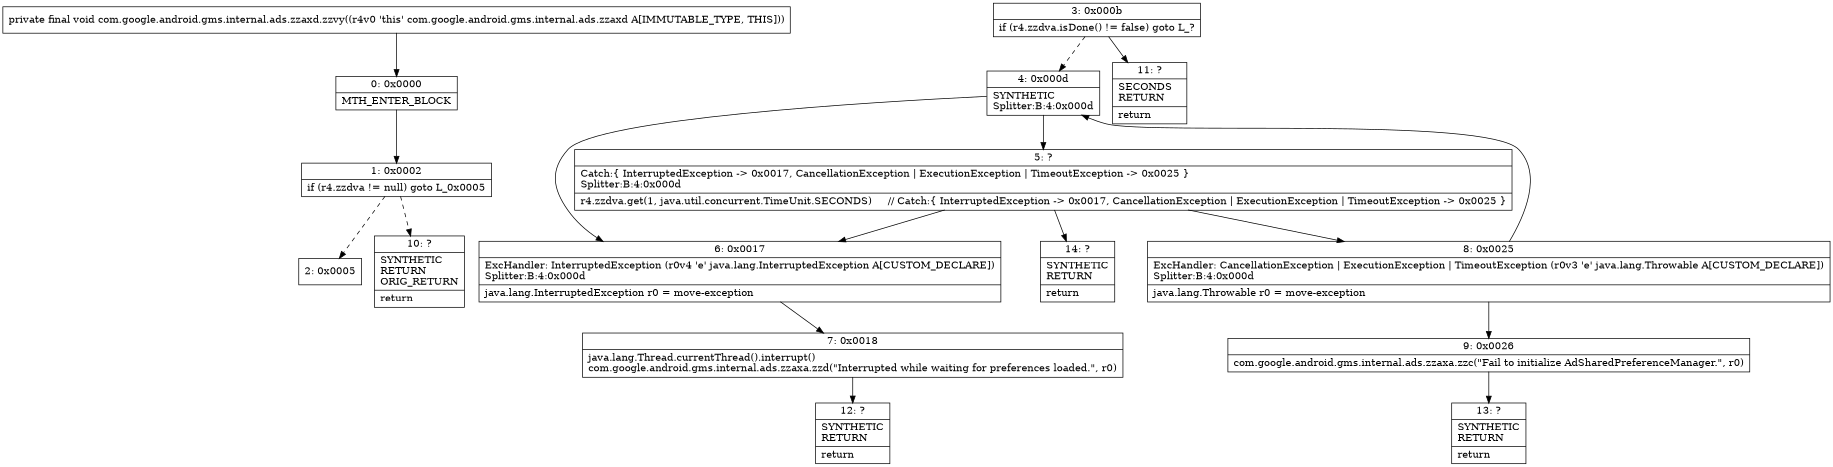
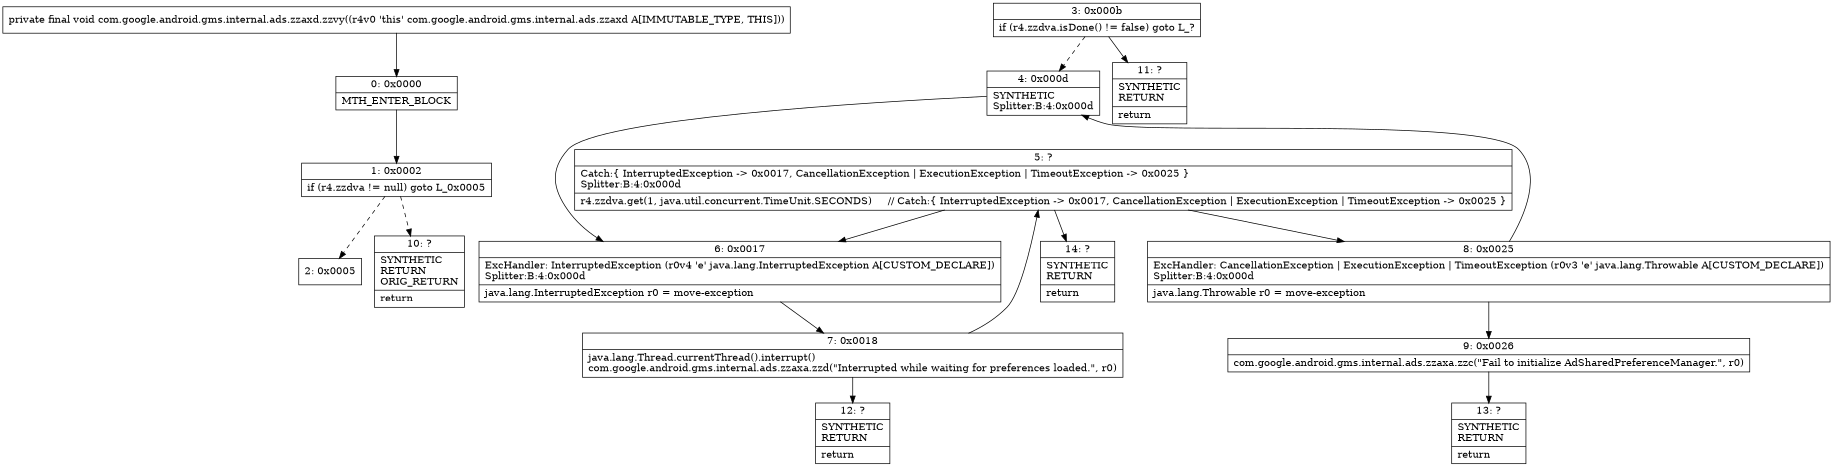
node "11: ?": text "SECONDS" -> "SYNTHETIC"
edge "4: 0x000d" -> "5: ?": now "7: 0x0018" -> "5: ?"
